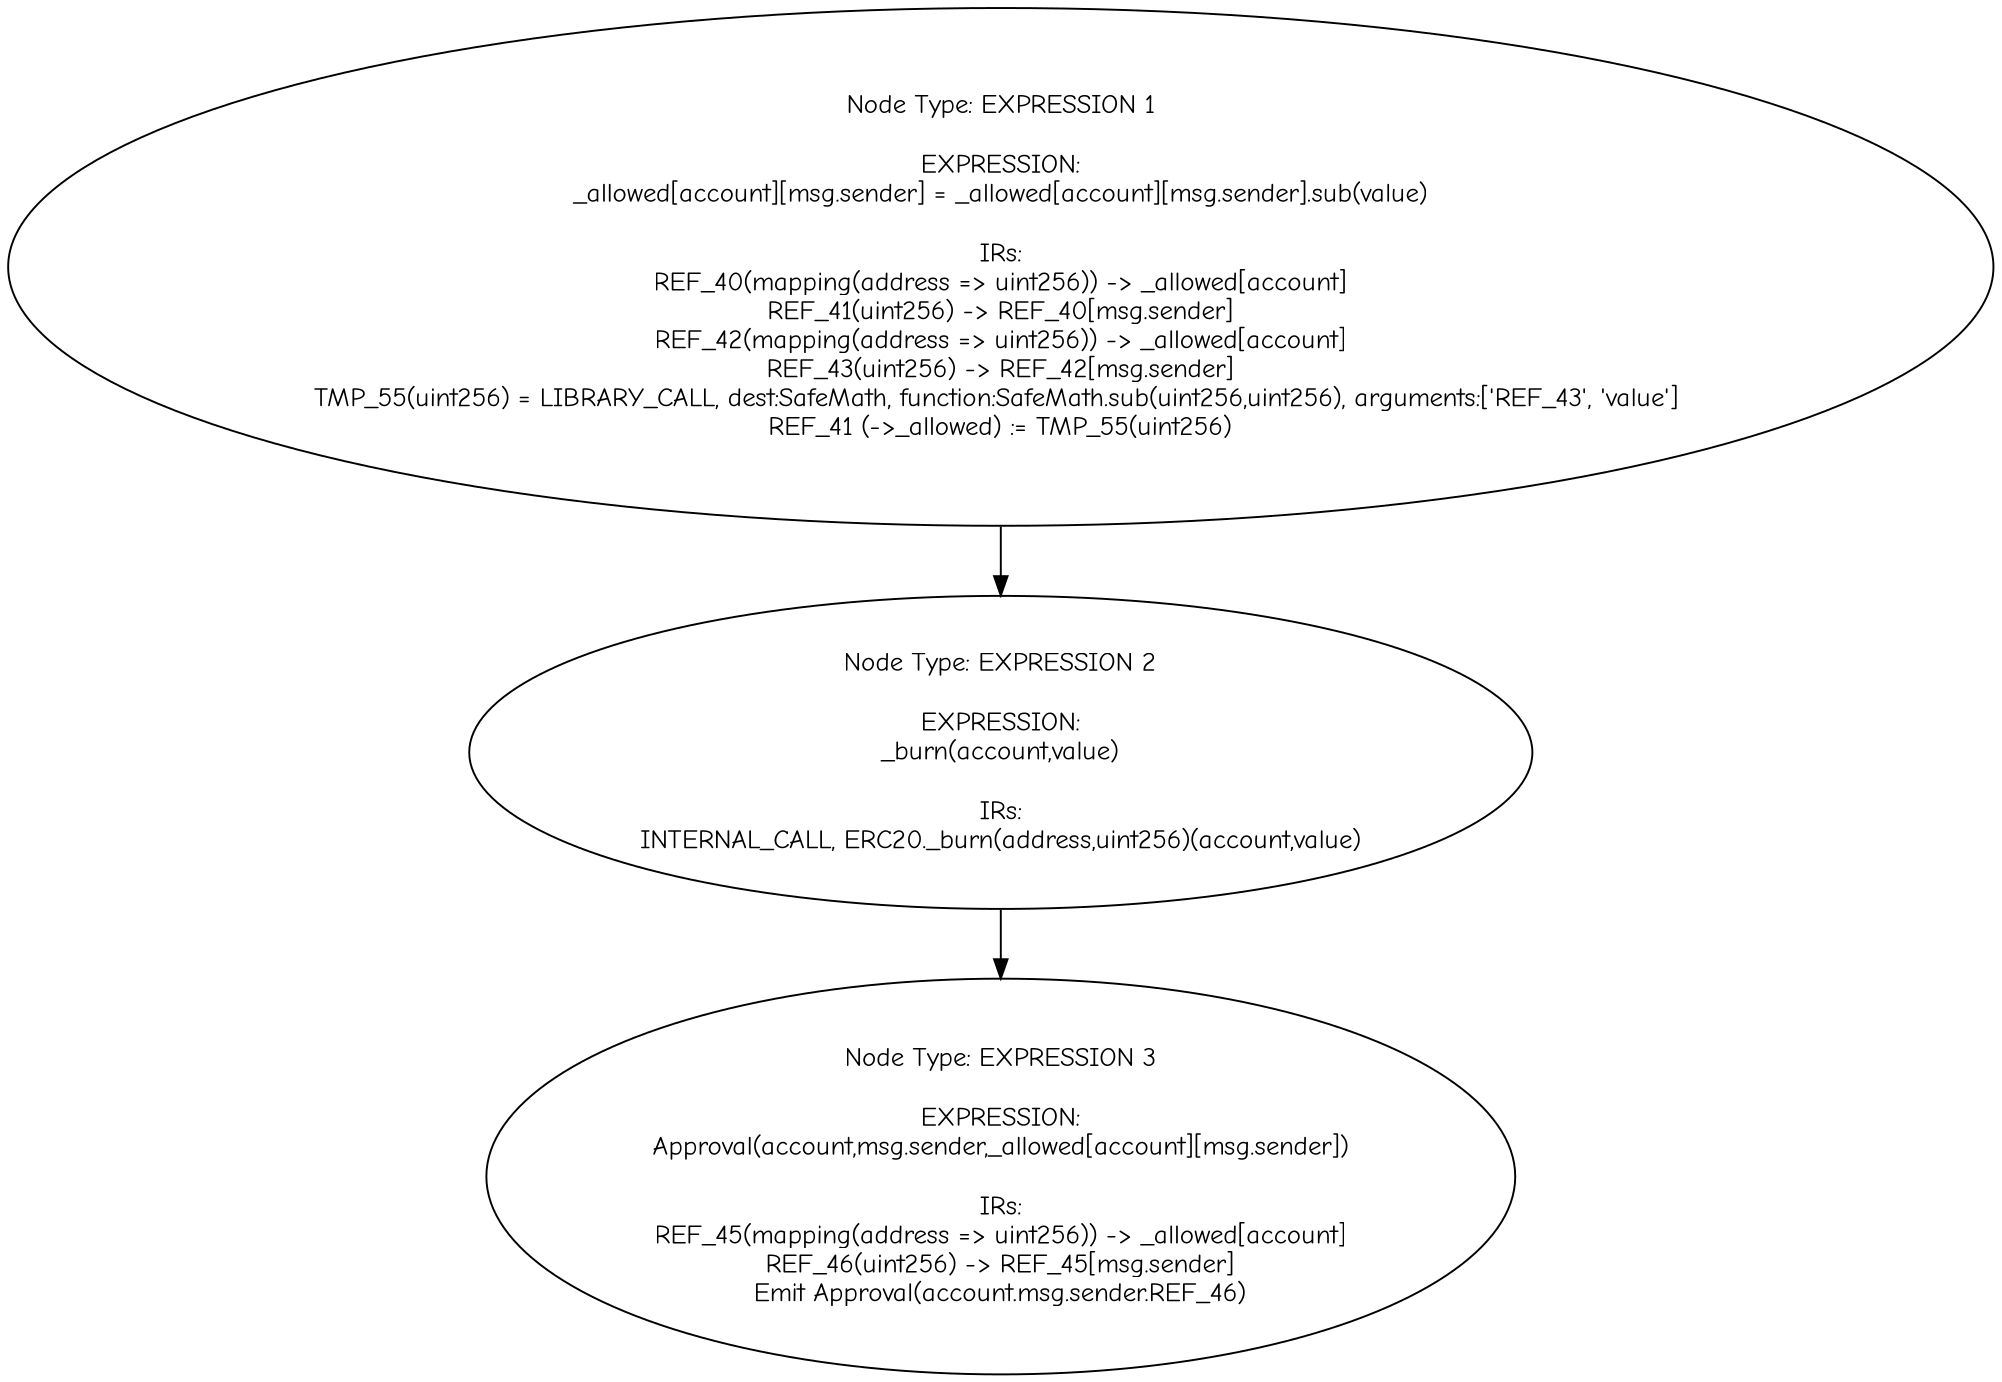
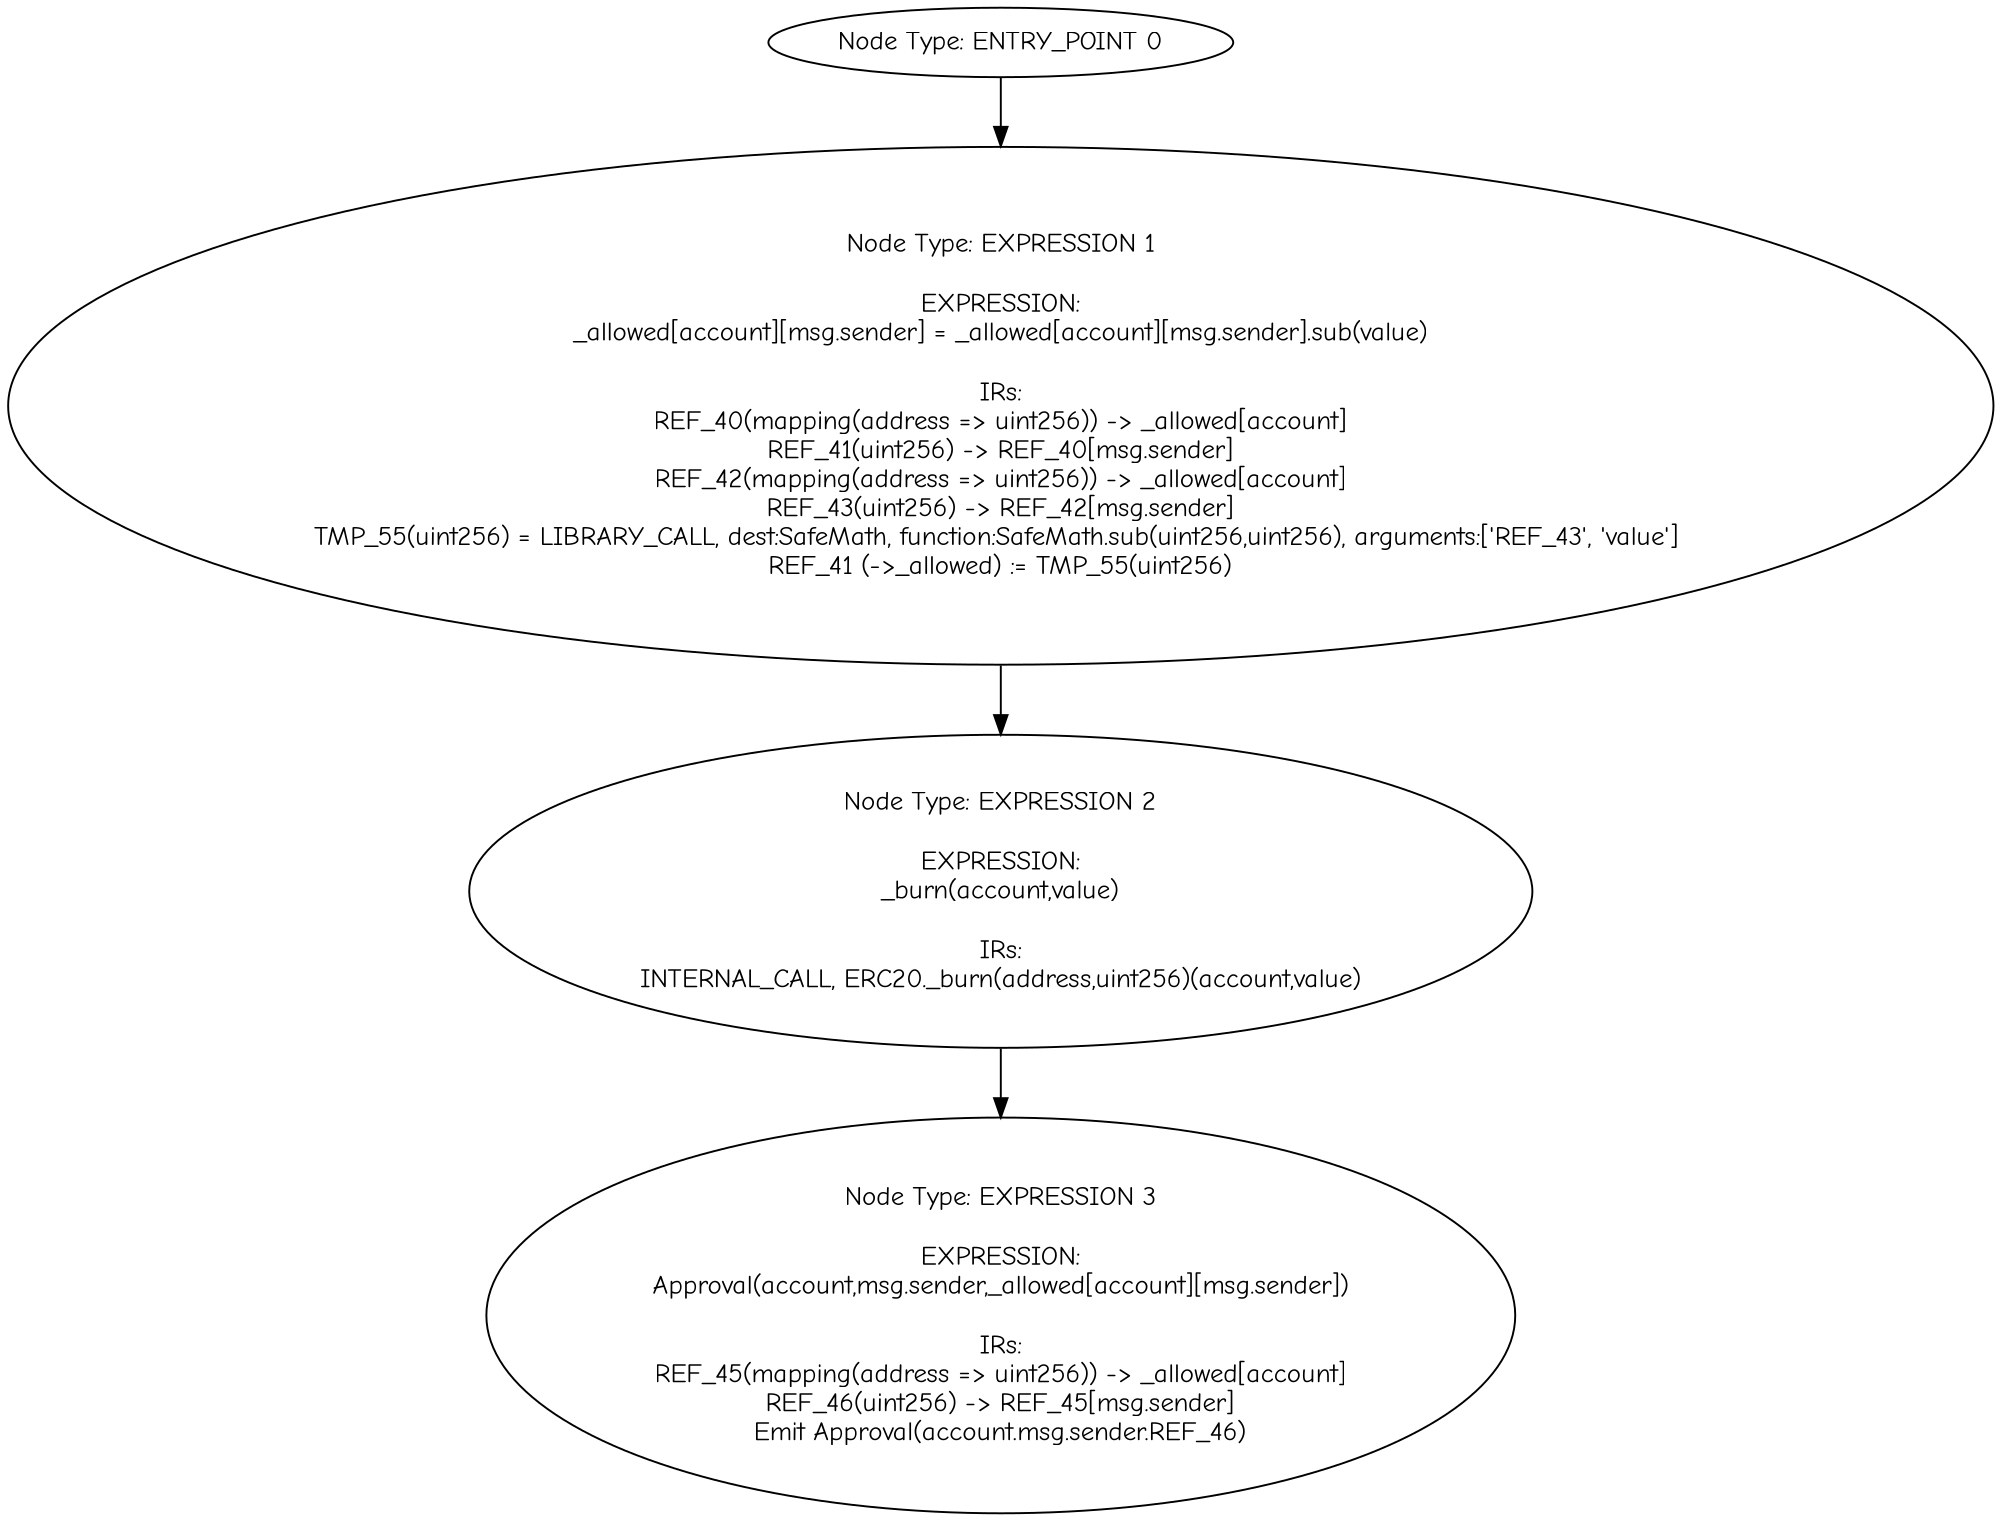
node "Node Type: ENTRY_POINT 0": added
